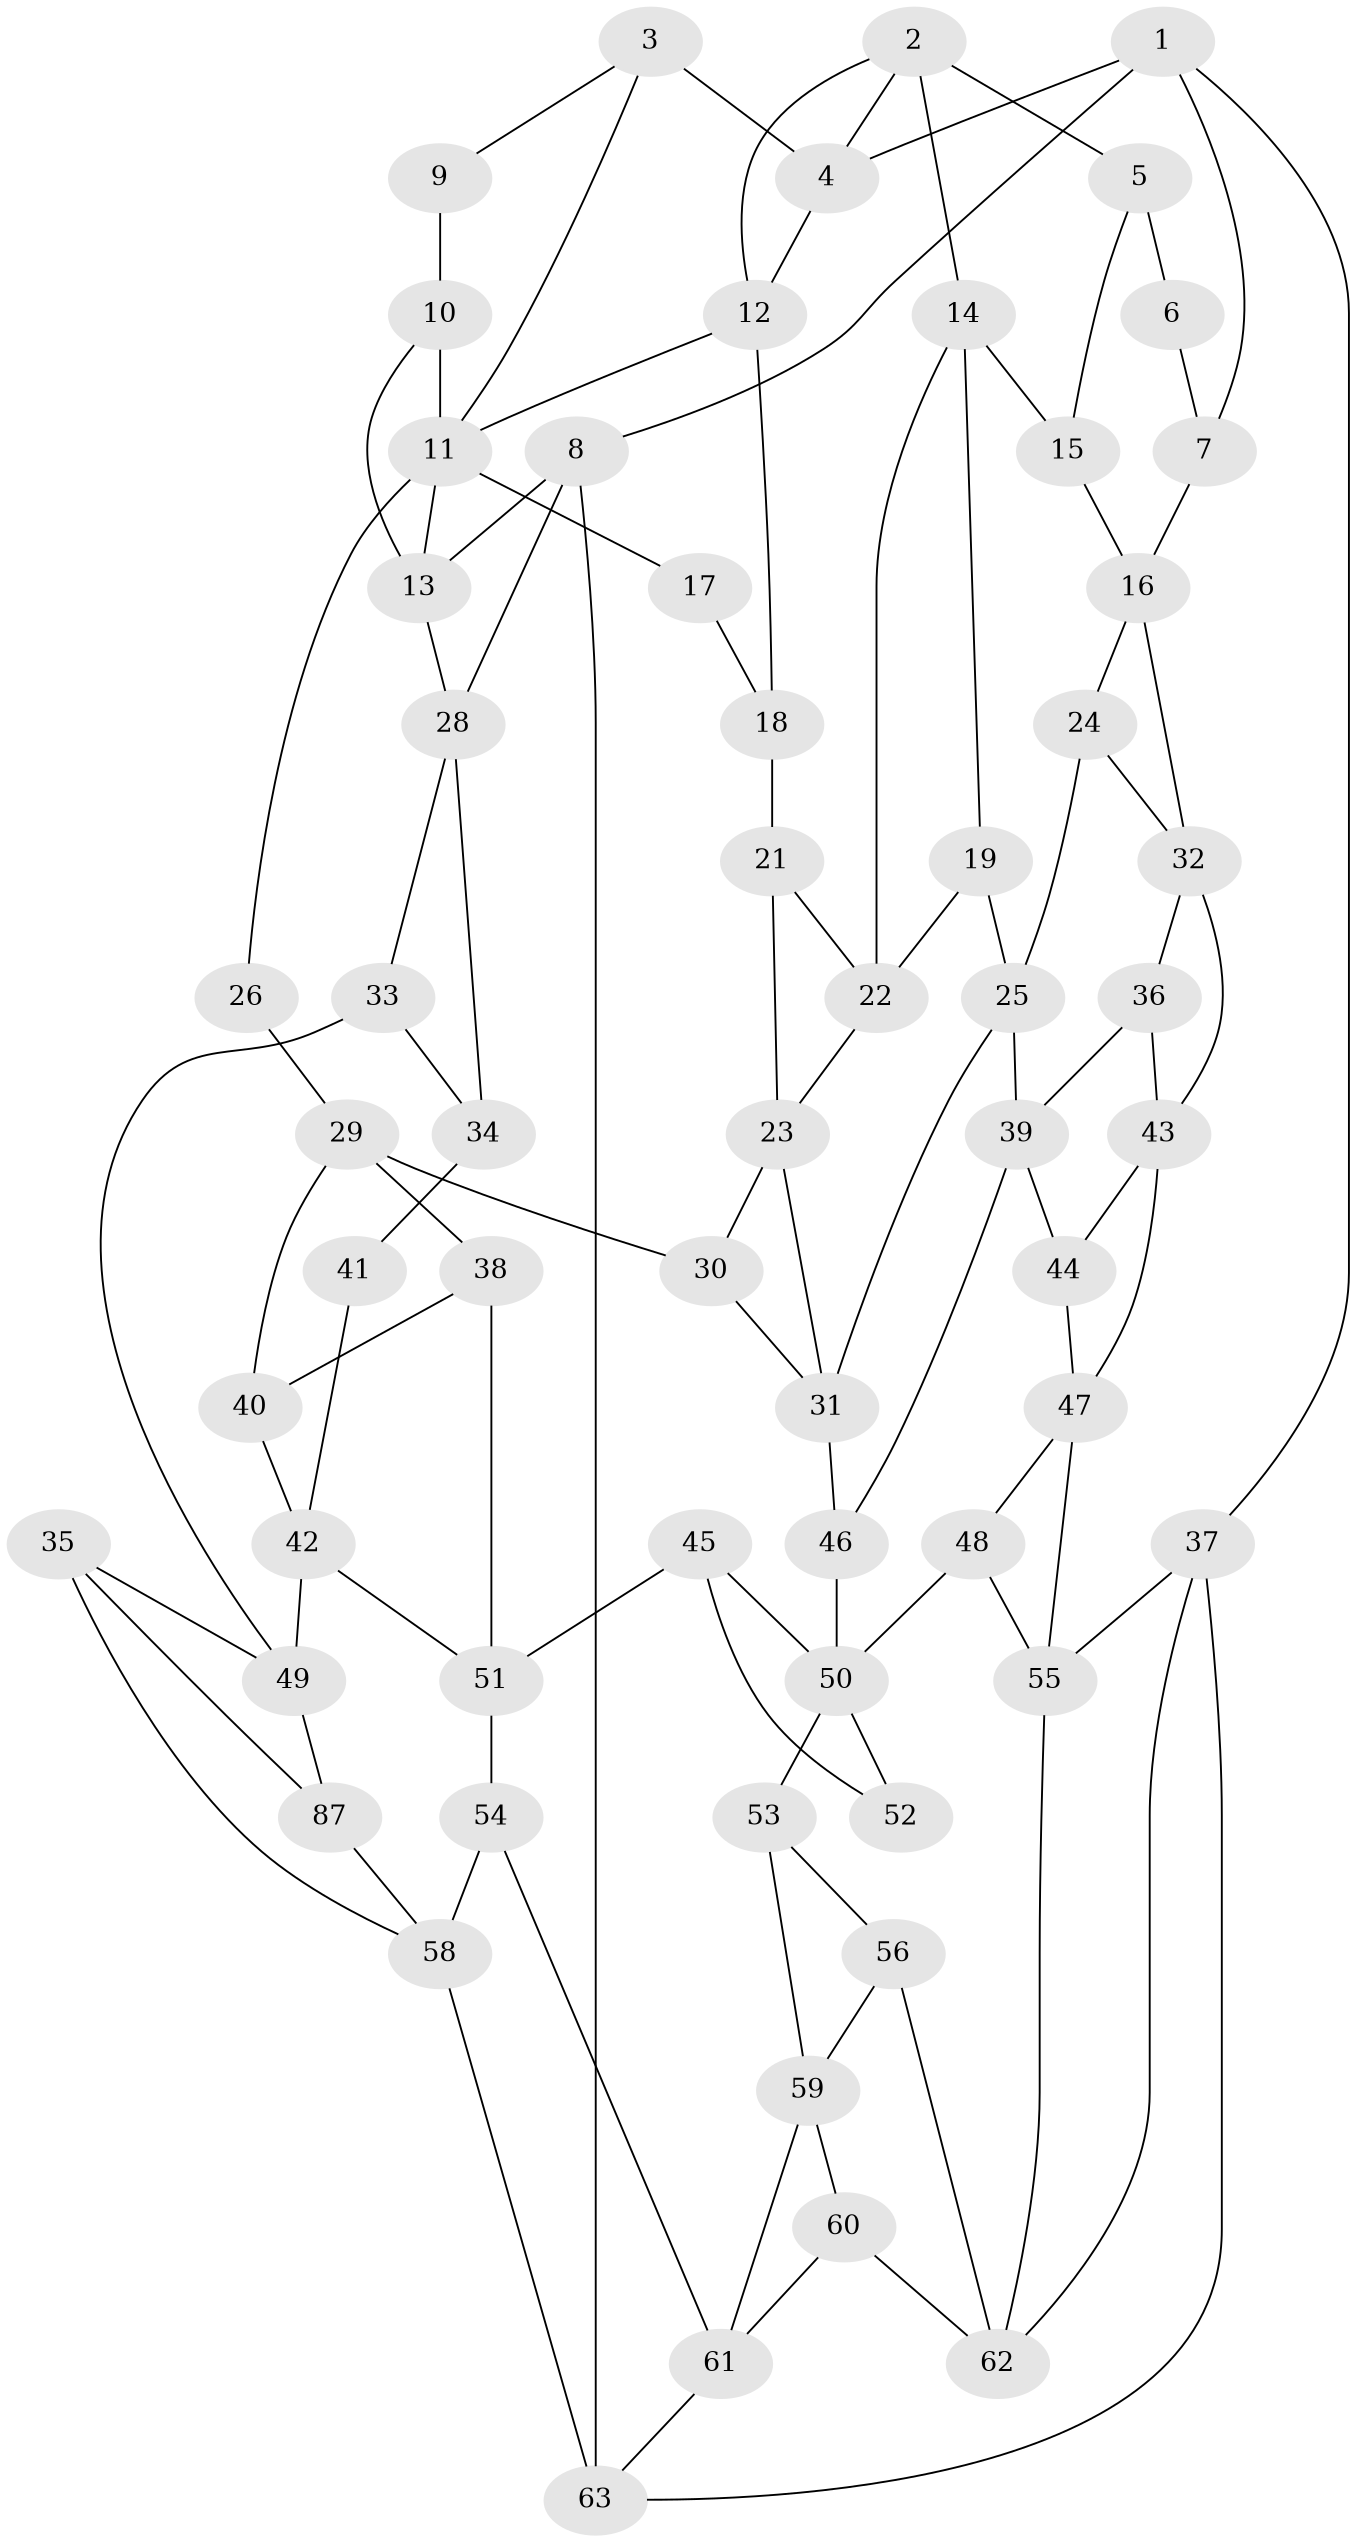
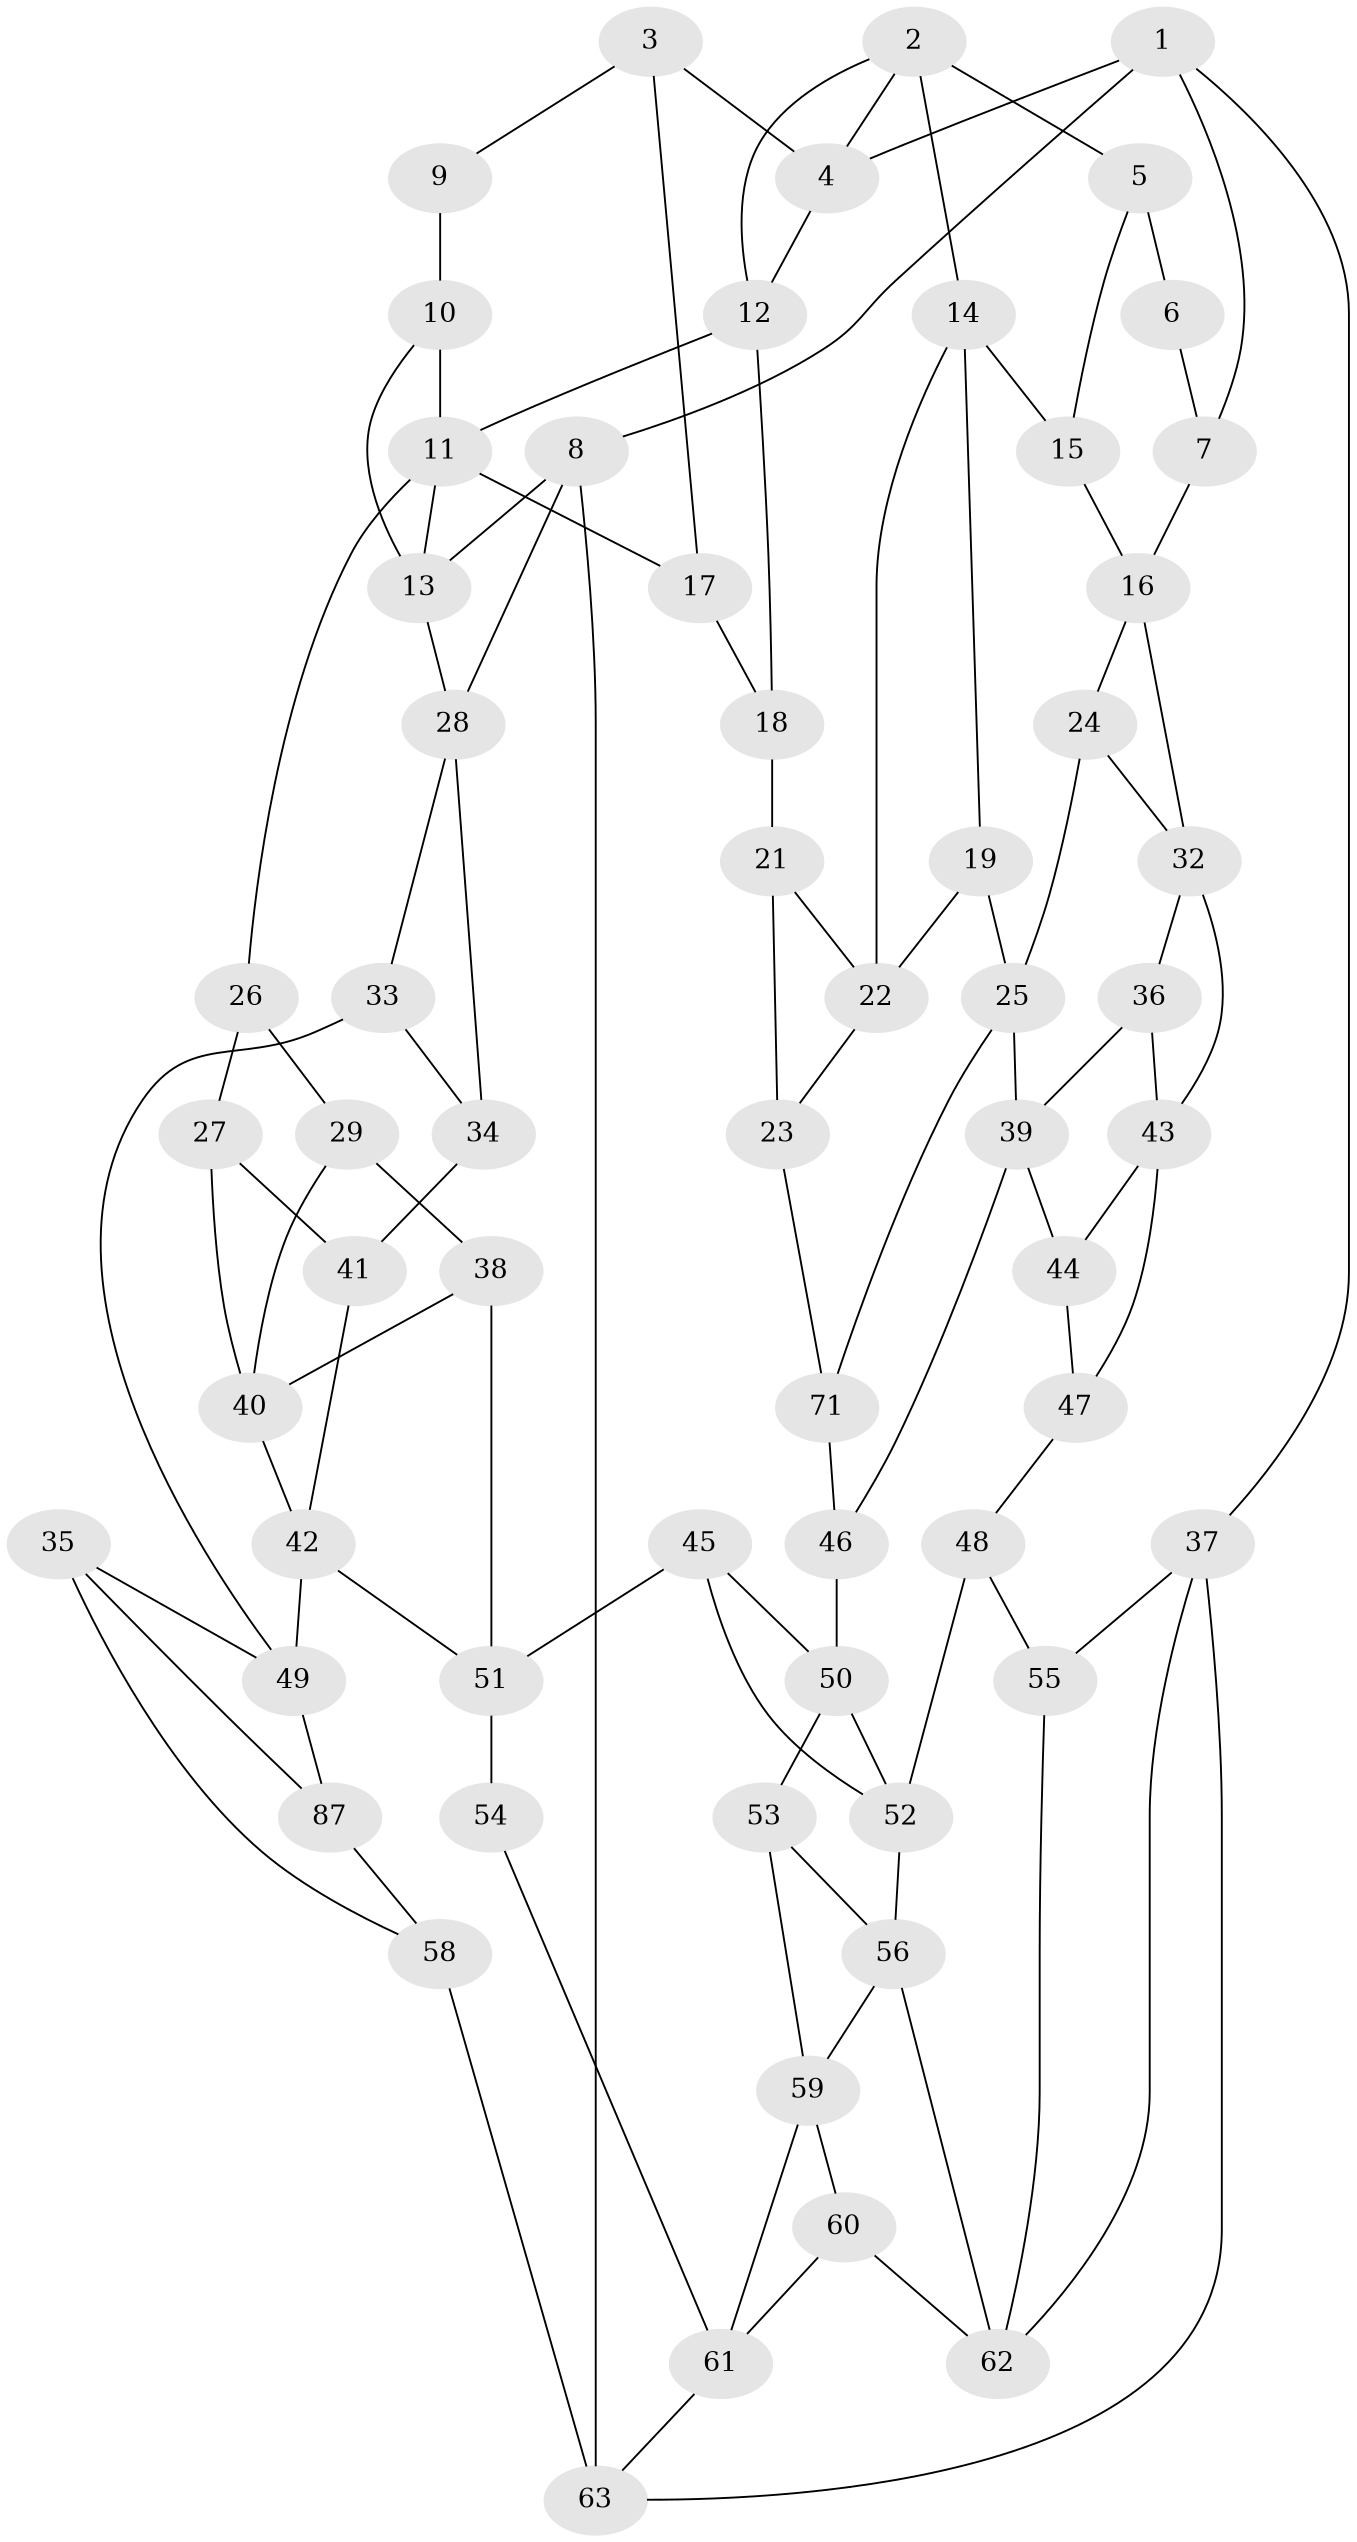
edge "3" -- "11": now "3" -- "17"
node "27": added
node "30": removed
node "31": label "31" -> "71"
edge "47" -- "55": removed
edge "48" -- "50": now "48" -- "52"
edge "54" -- "58": removed
edge "52" -- "56": added
